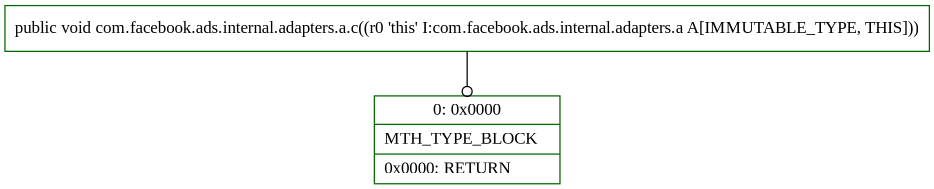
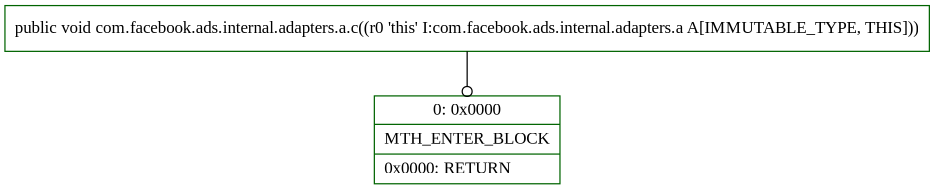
node "0: 0x0000": text "MTH_TYPE_BLOCK" -> "MTH_ENTER_BLOCK"
